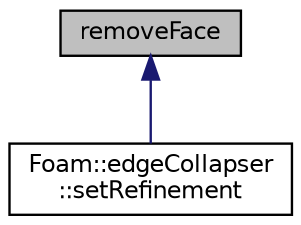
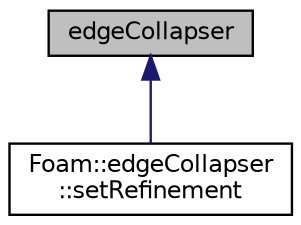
node "removeFace": label "removeFace" -> "edgeCollapser"
